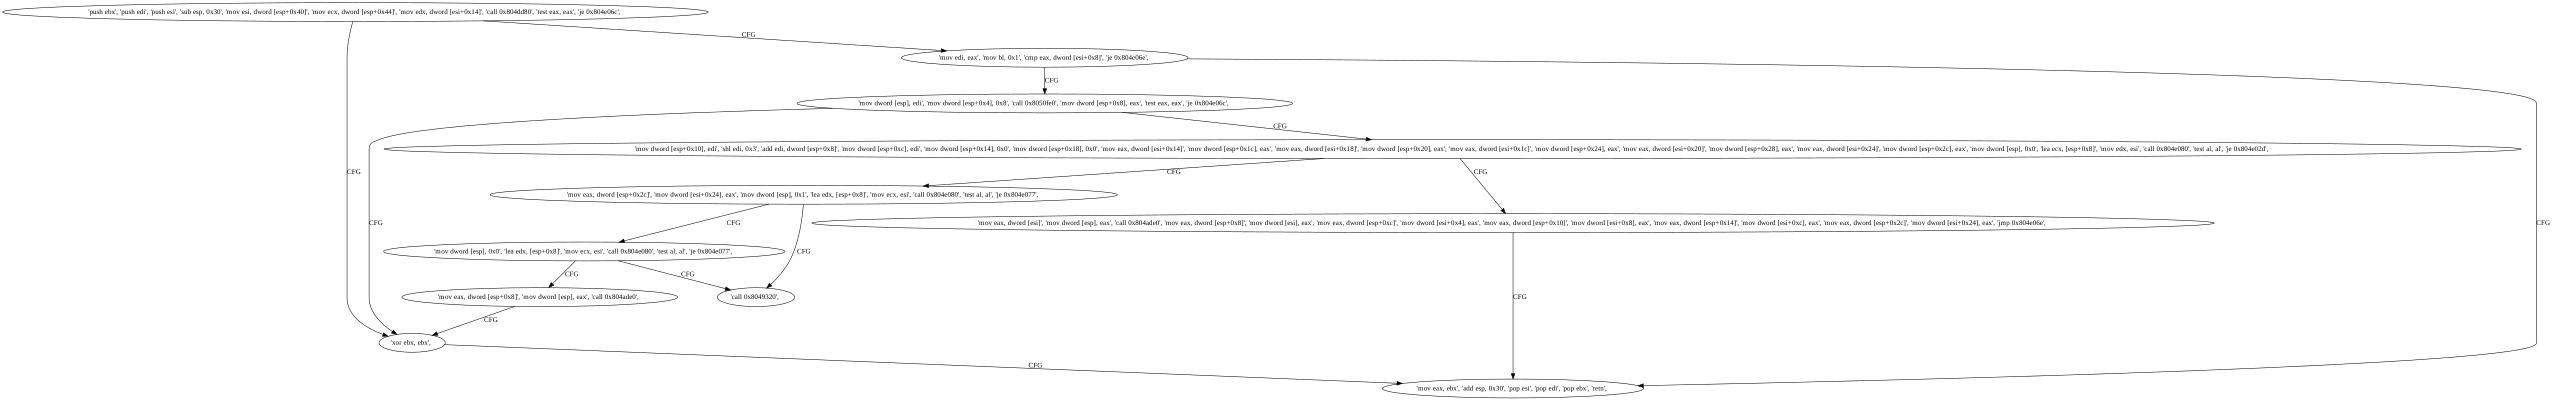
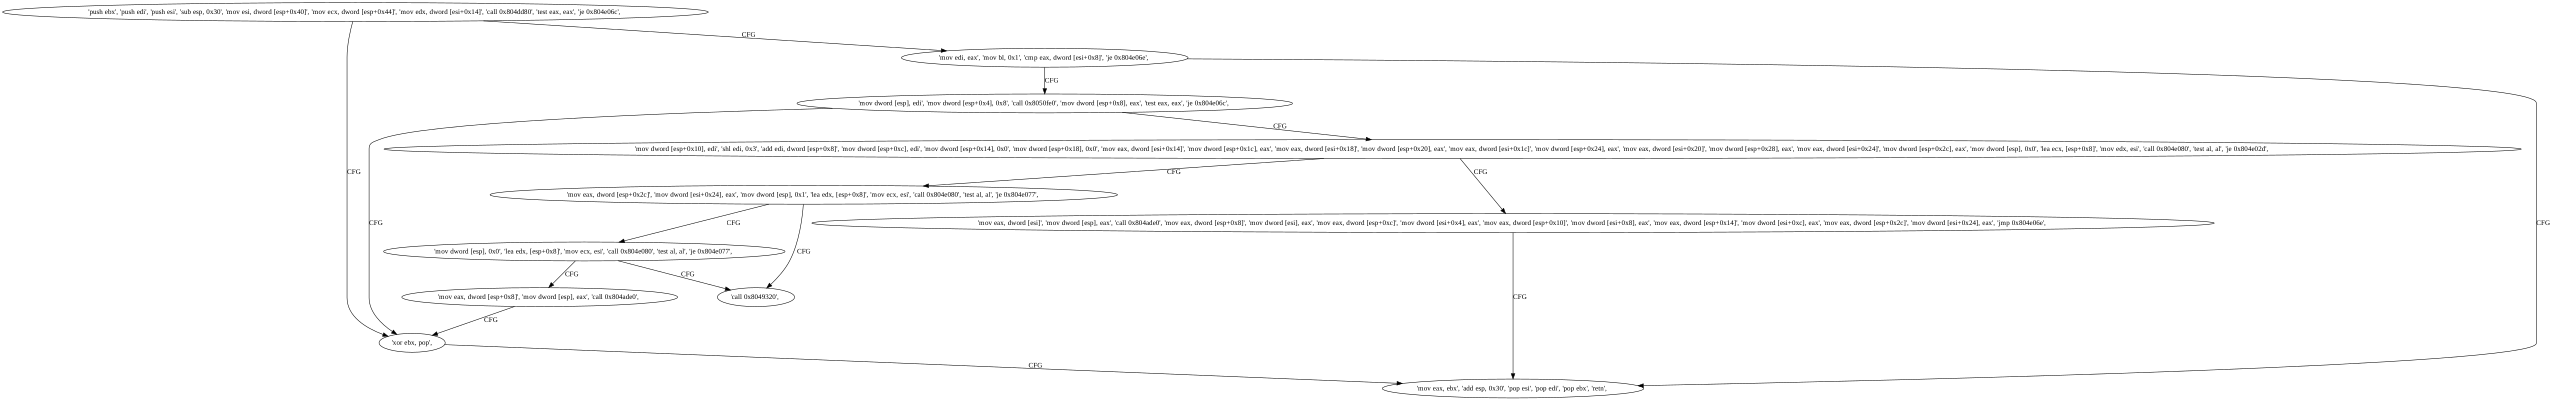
node "'xor ebx, ebx',": label "'xor ebx, ebx'," -> "'xor ebx, pop',"
